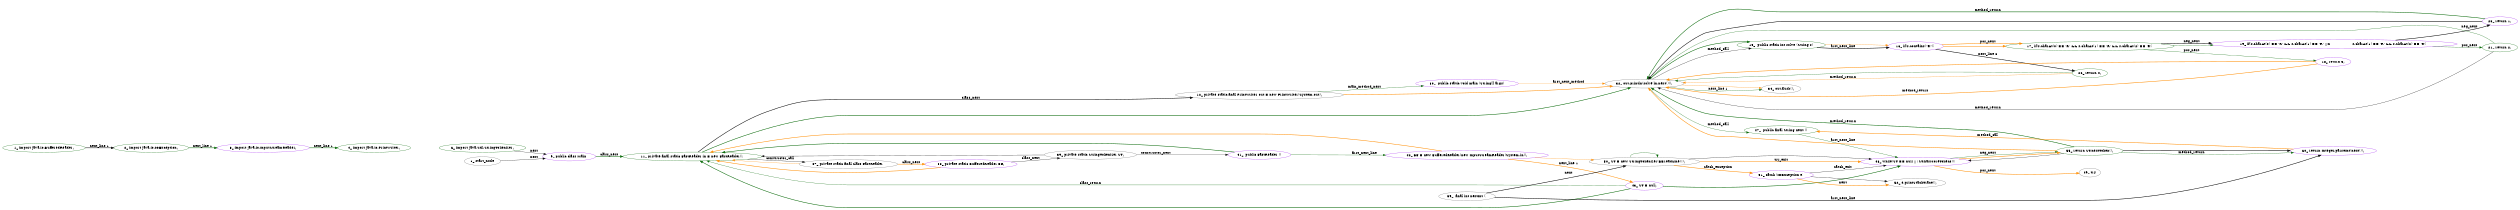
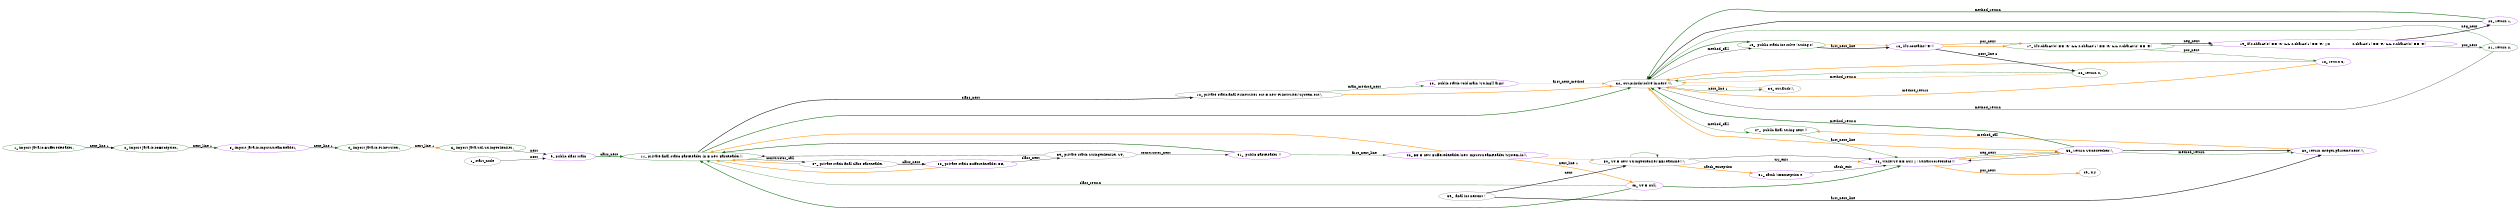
edge "4_ import java.io.PrintWriter;" -> "6_ import java.util.StringTokenizer;": added, label "next_line 1"
node "55_ return ST.nextToken();": color darkgreen -> purple
edge "37_ private static final class FastReader" -> "11_ private final static FastReader in = new FastReader();": style solid -> bold
edge "37_ private static final class FastReader" -> "38_ private static BufferedReader BF;": color darkorange -> black
node "52_ e.printStackTrace();": removed
